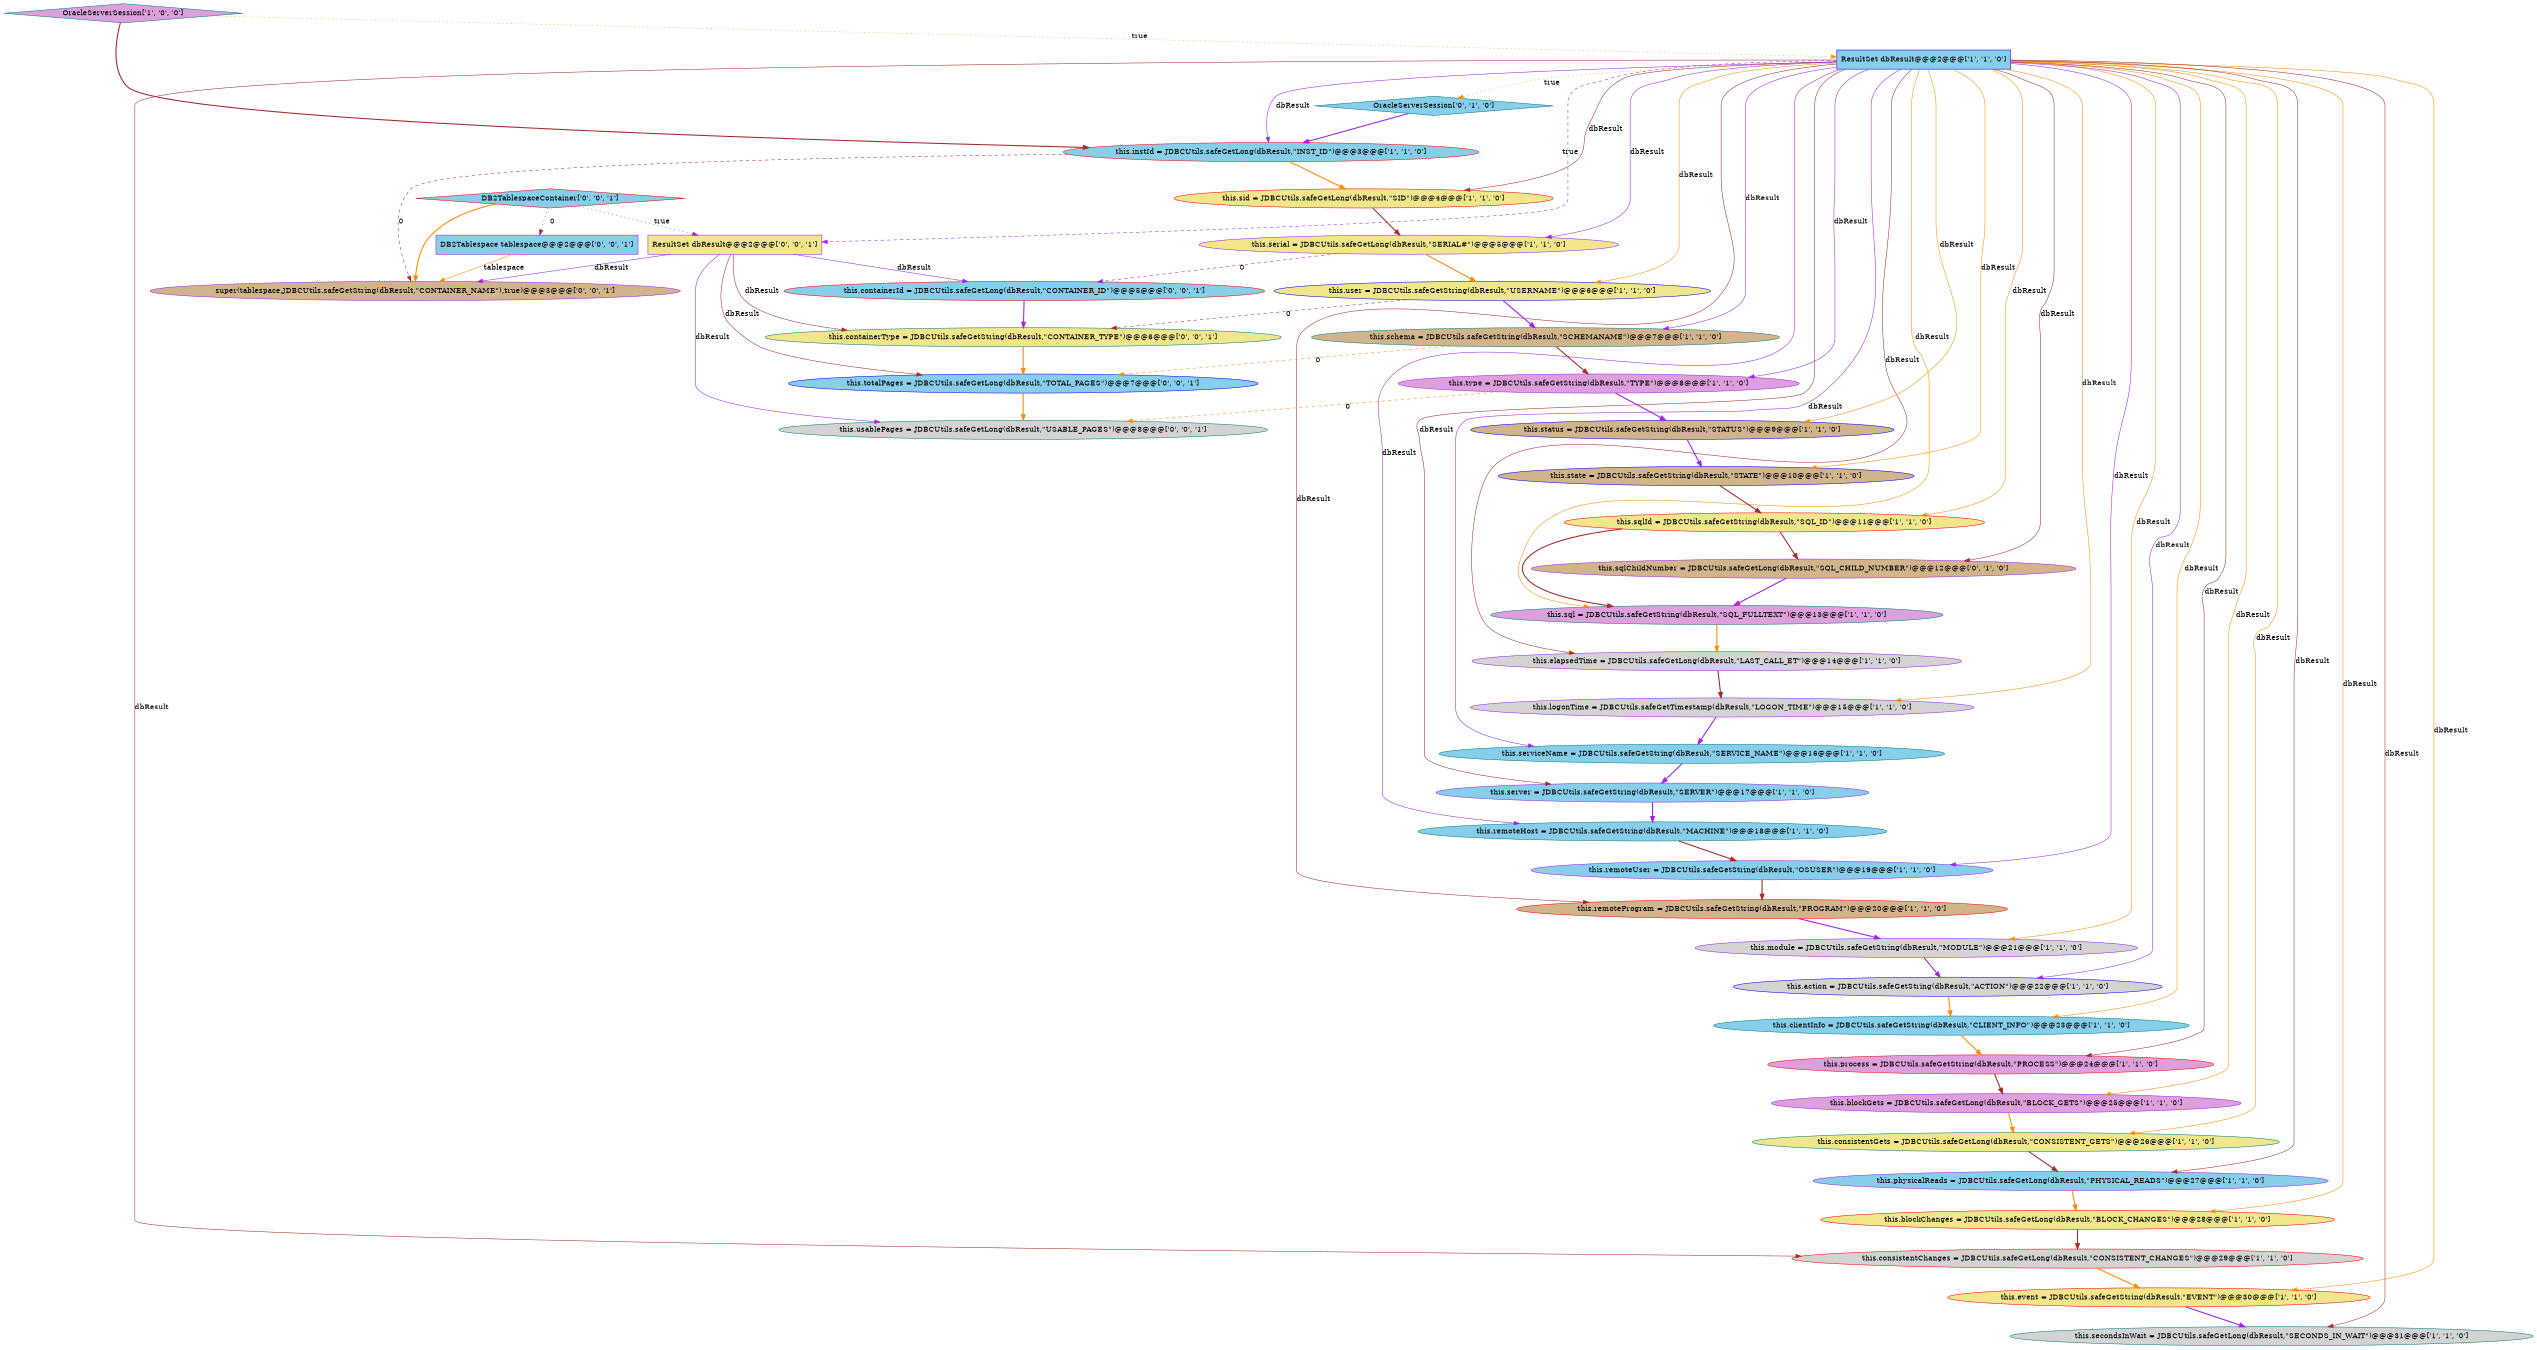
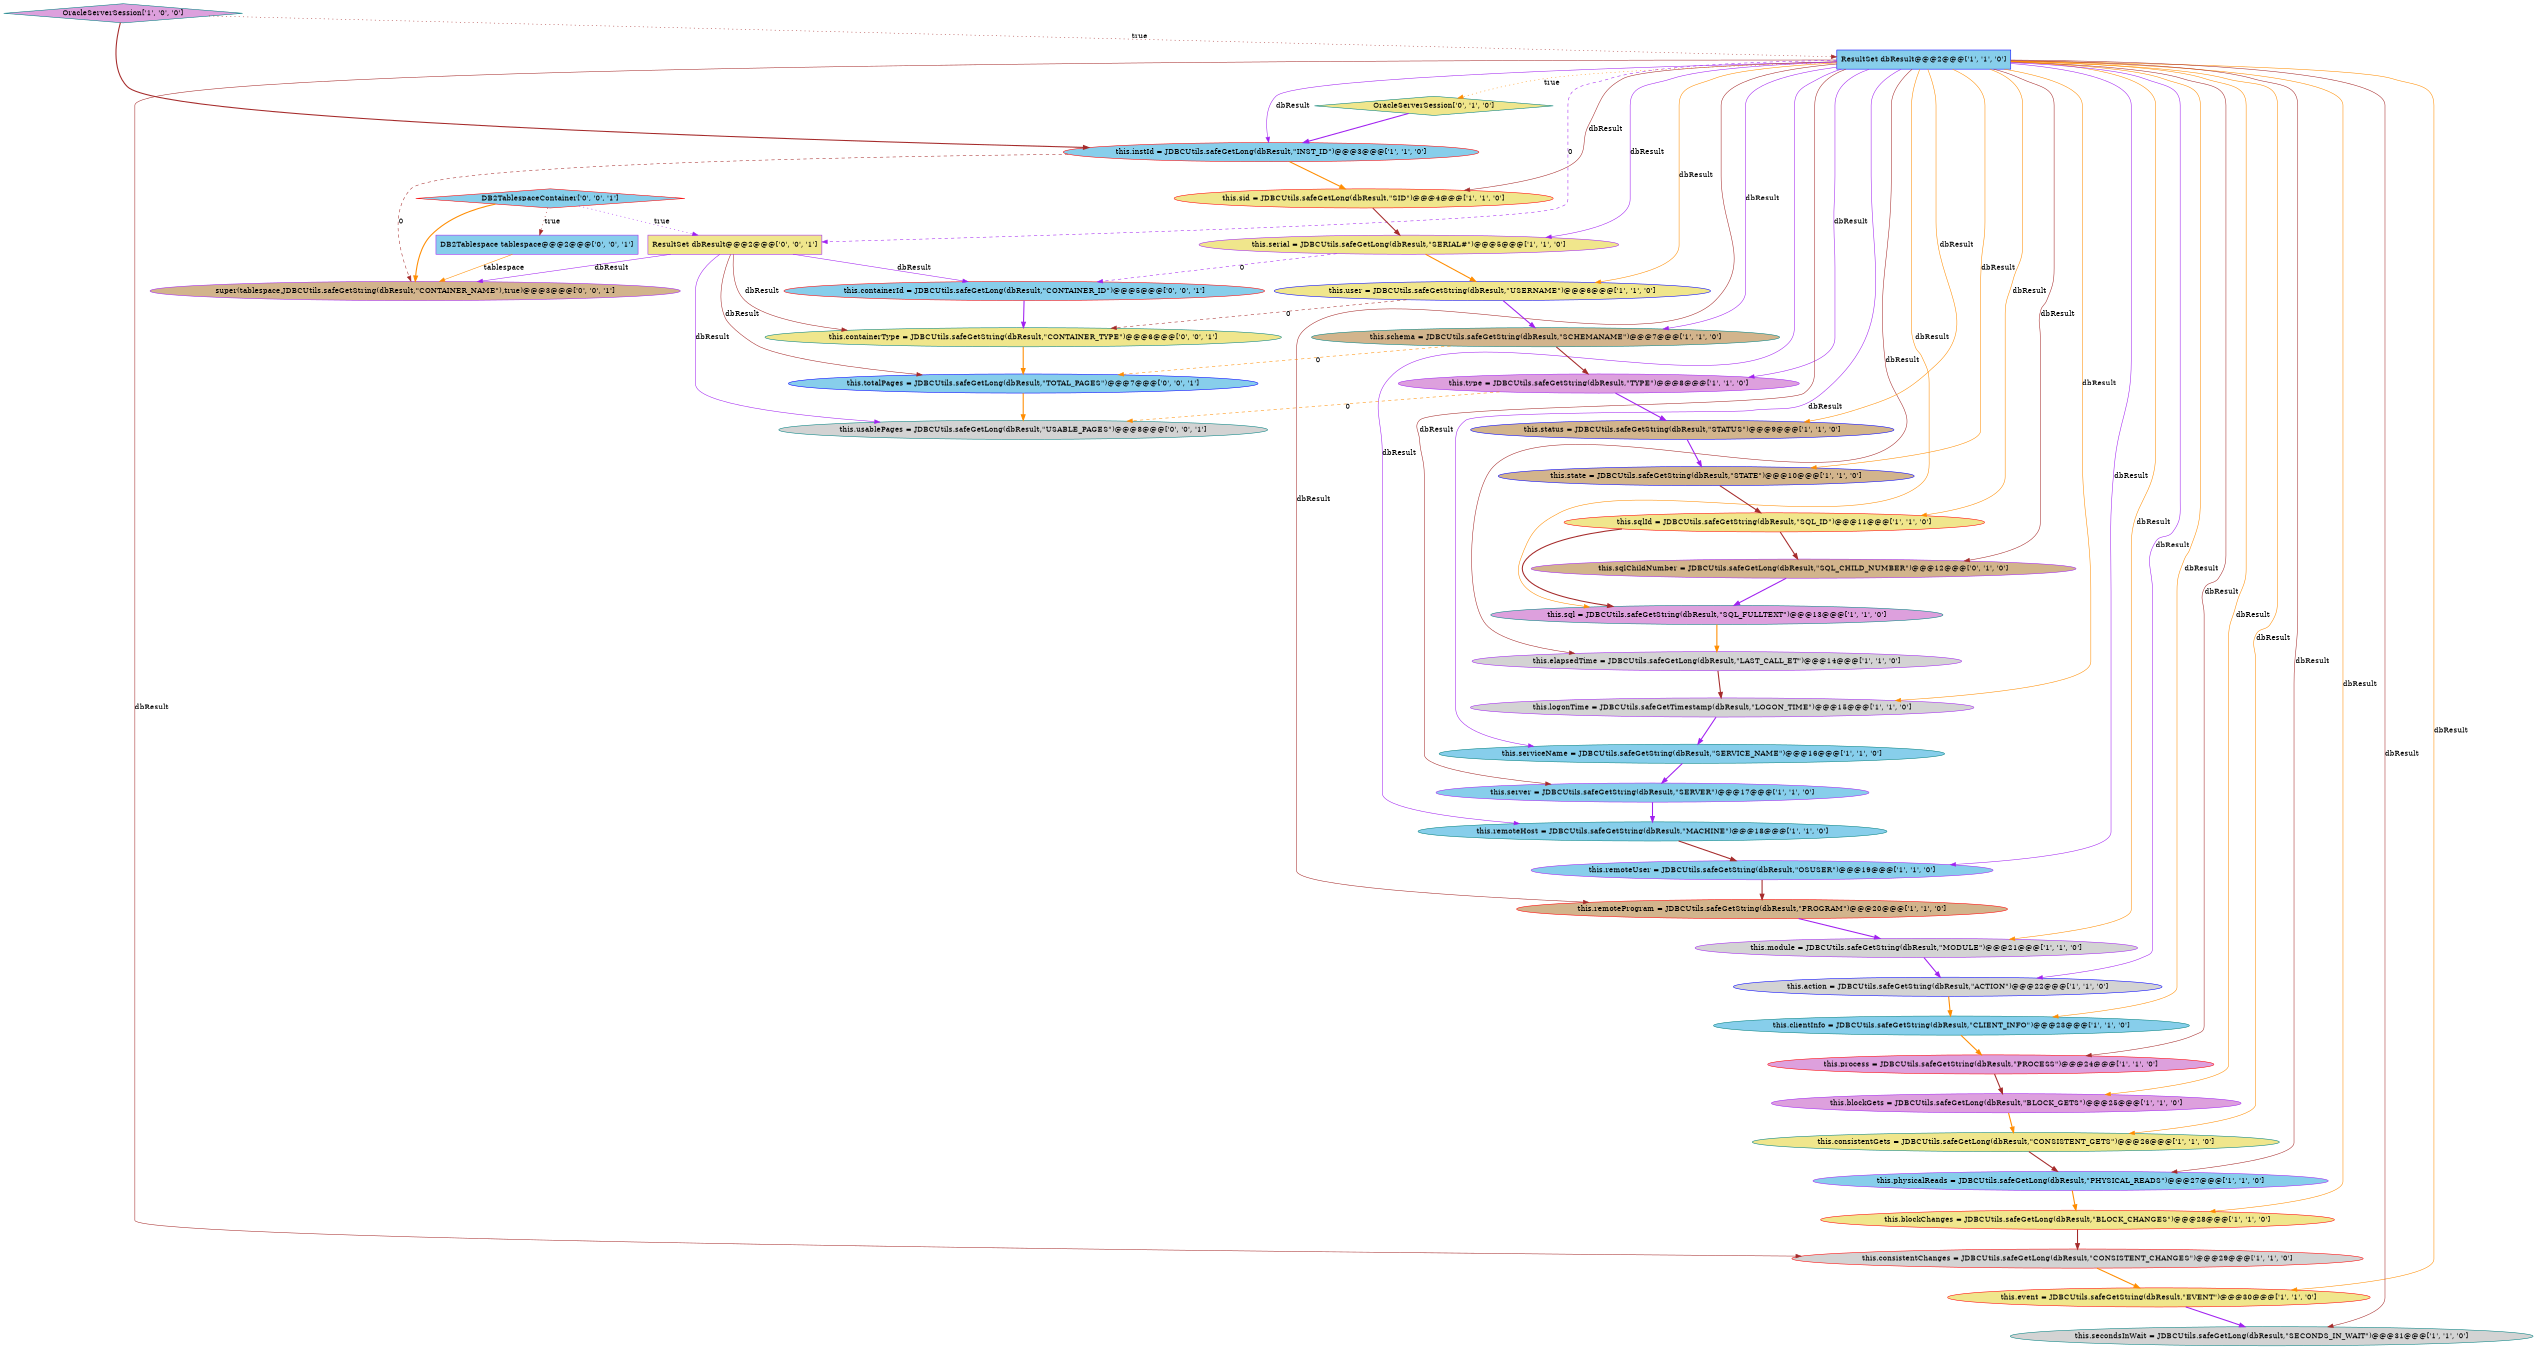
edge "OracleServerSession['1', '0', '0']" -> "ResultSet dbResult@@@2@@@['1', '1', '0']": color darkorange -> brown
node "OracleServerSession['0', '1', '0']": fillcolor skyblue -> khaki
edge "ResultSet dbResult@@@2@@@['1', '1', '0']" -> "ResultSet dbResult@@@2@@@['0', '0', '1']": label "true" -> "0"
edge "DB2TablespaceContainer['0', '0', '1']" -> "DB2Tablespace tablespace@@@2@@@['0', '0', '1']": label "0" -> "true"
